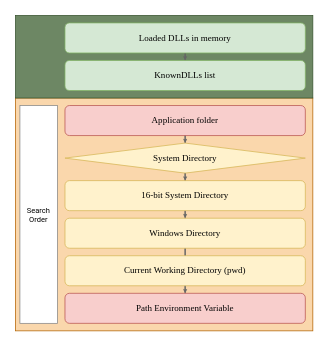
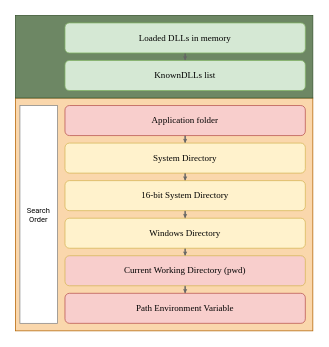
node "System Directory": shape diamond -> rounded rectangle
edge "Windows Directory" -- "Current Working Directory (pwd)": arrowhead none -> classic
node "Current Working Directory (pwd)": fillcolor #fff2cc -> #f8cecc
